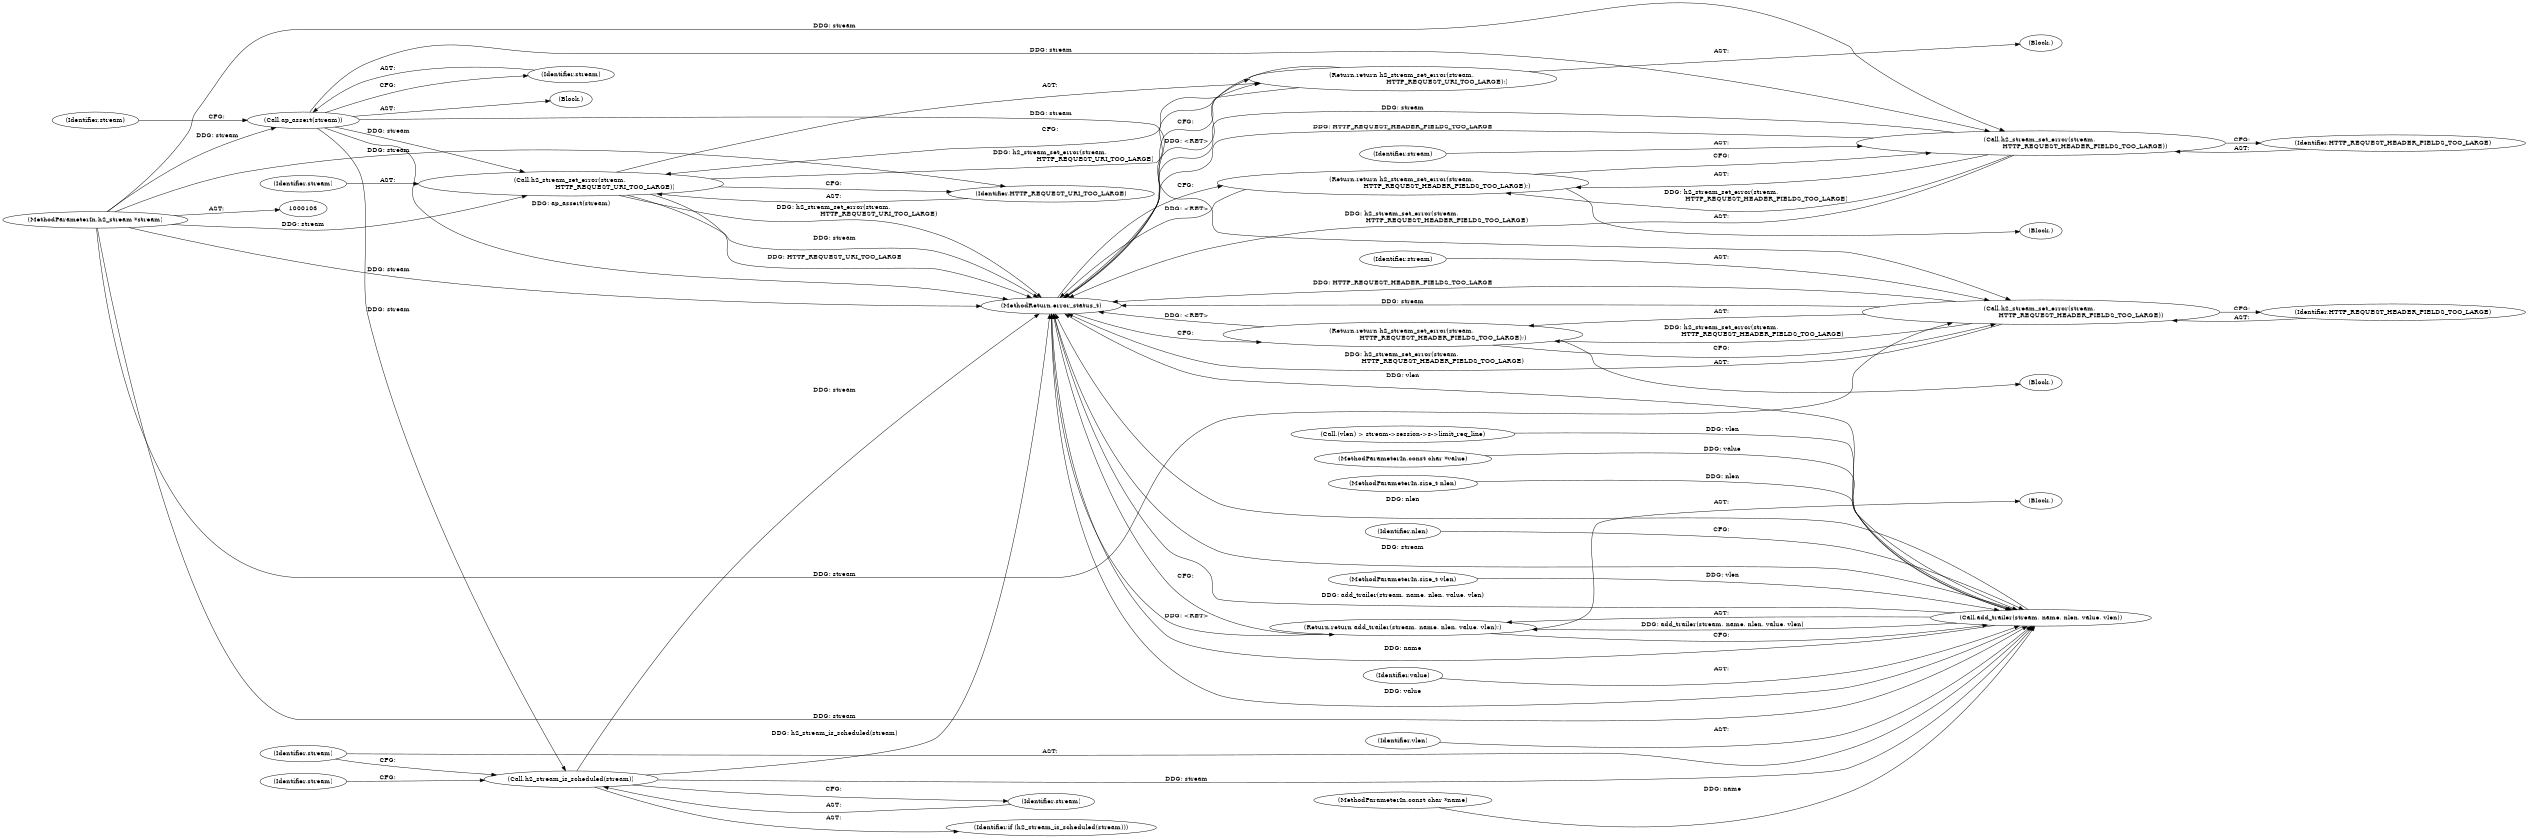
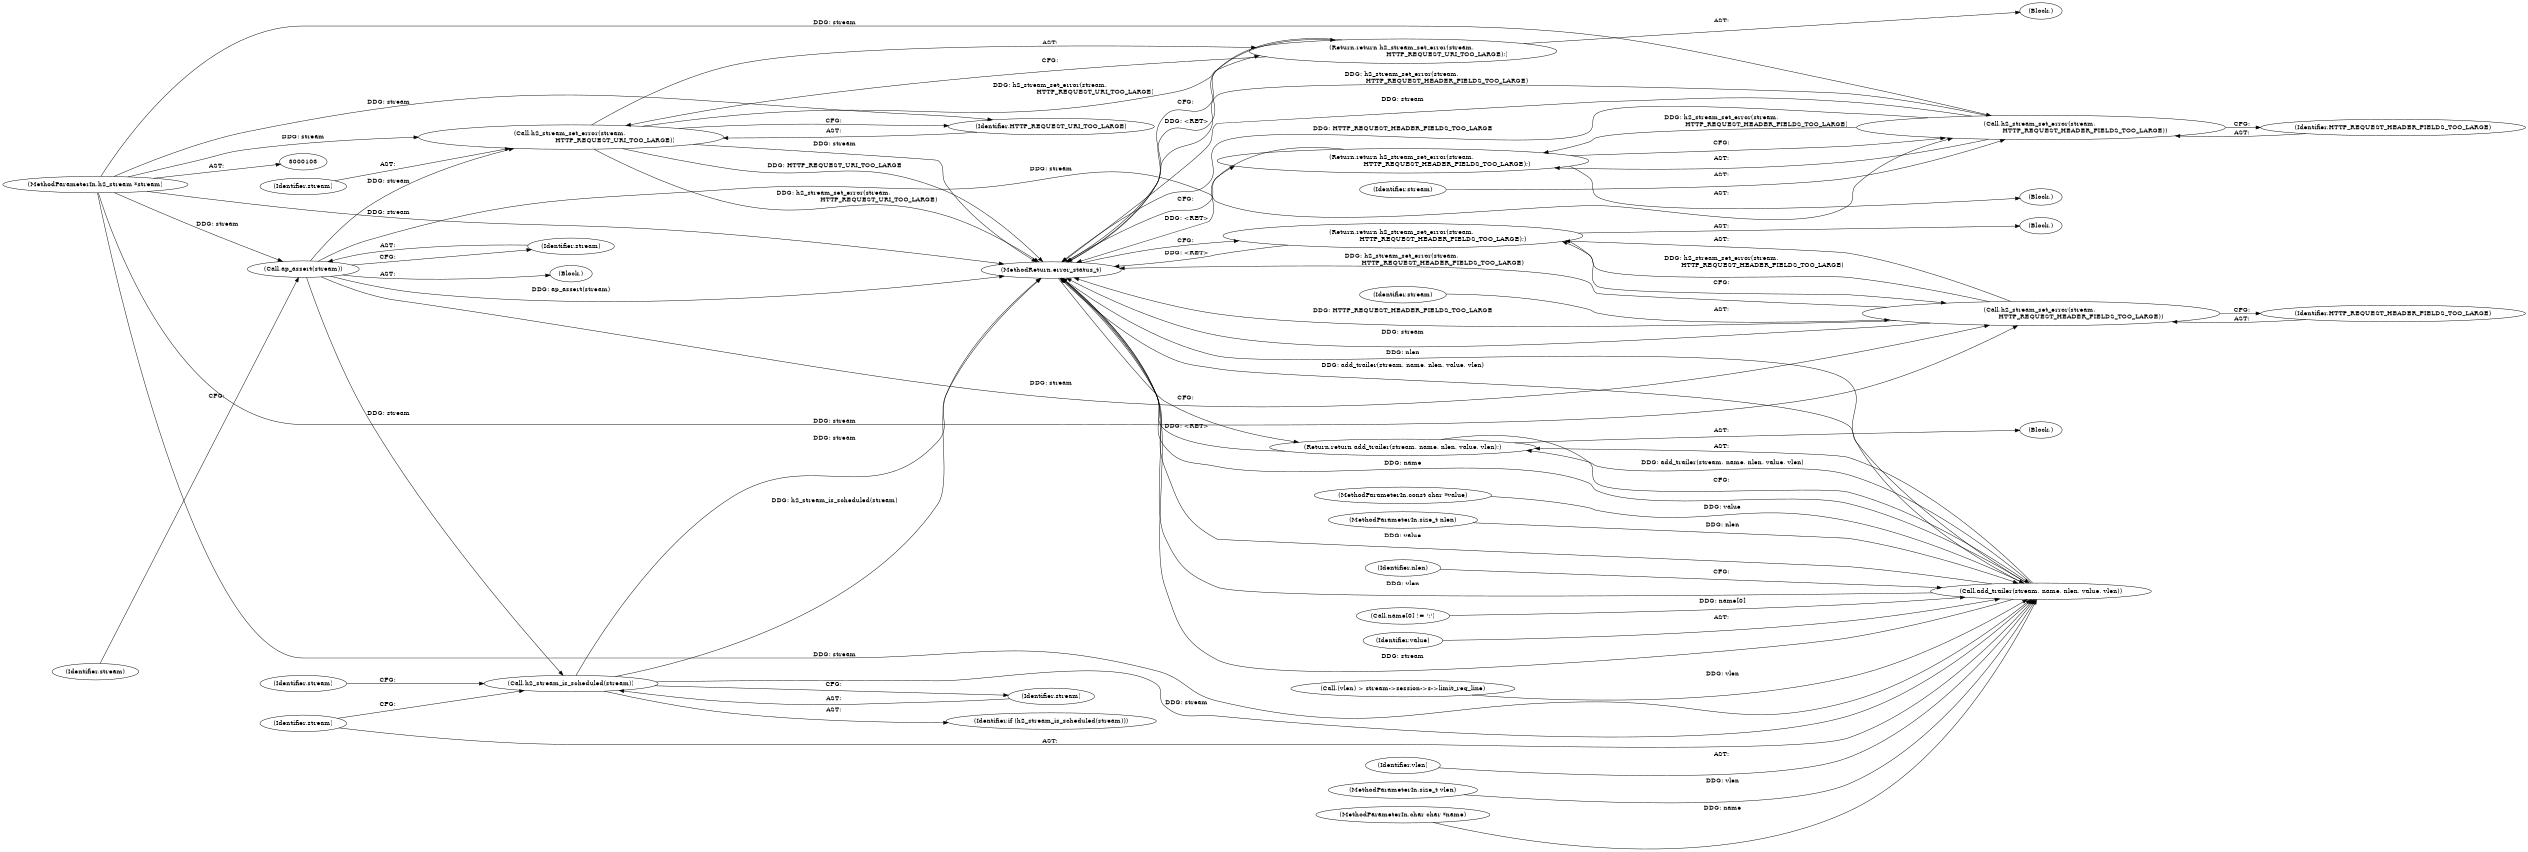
node "1000103": label "1000103" -> "3000103"
node "(Call,name[0] != ':')": added
node "(MethodParameterIn,const char *name)": label "(MethodParameterIn,const char *name)" -> "(MethodParameterIn,char char *name)"
